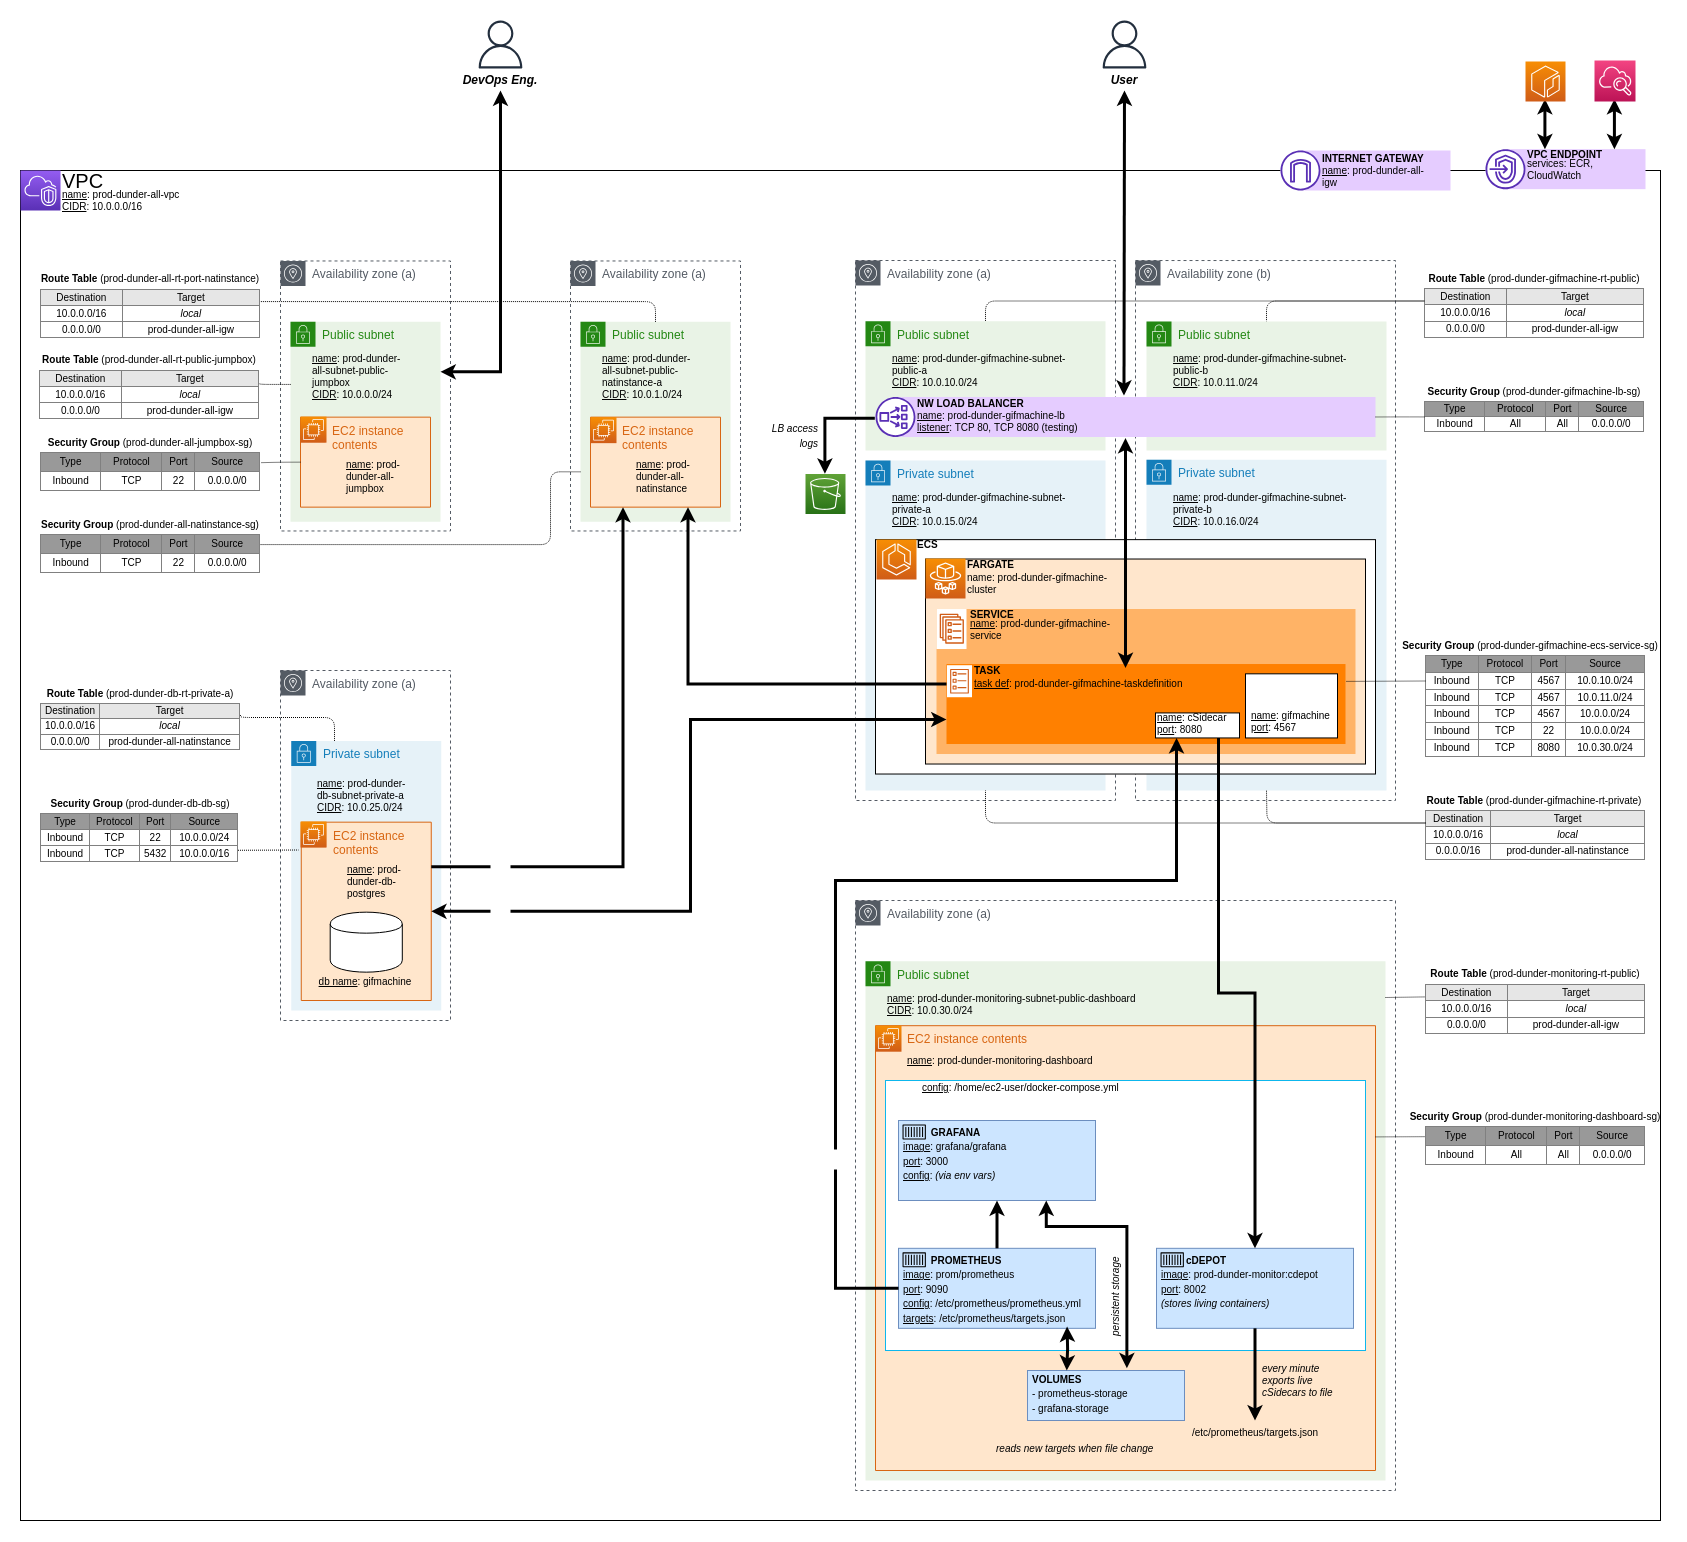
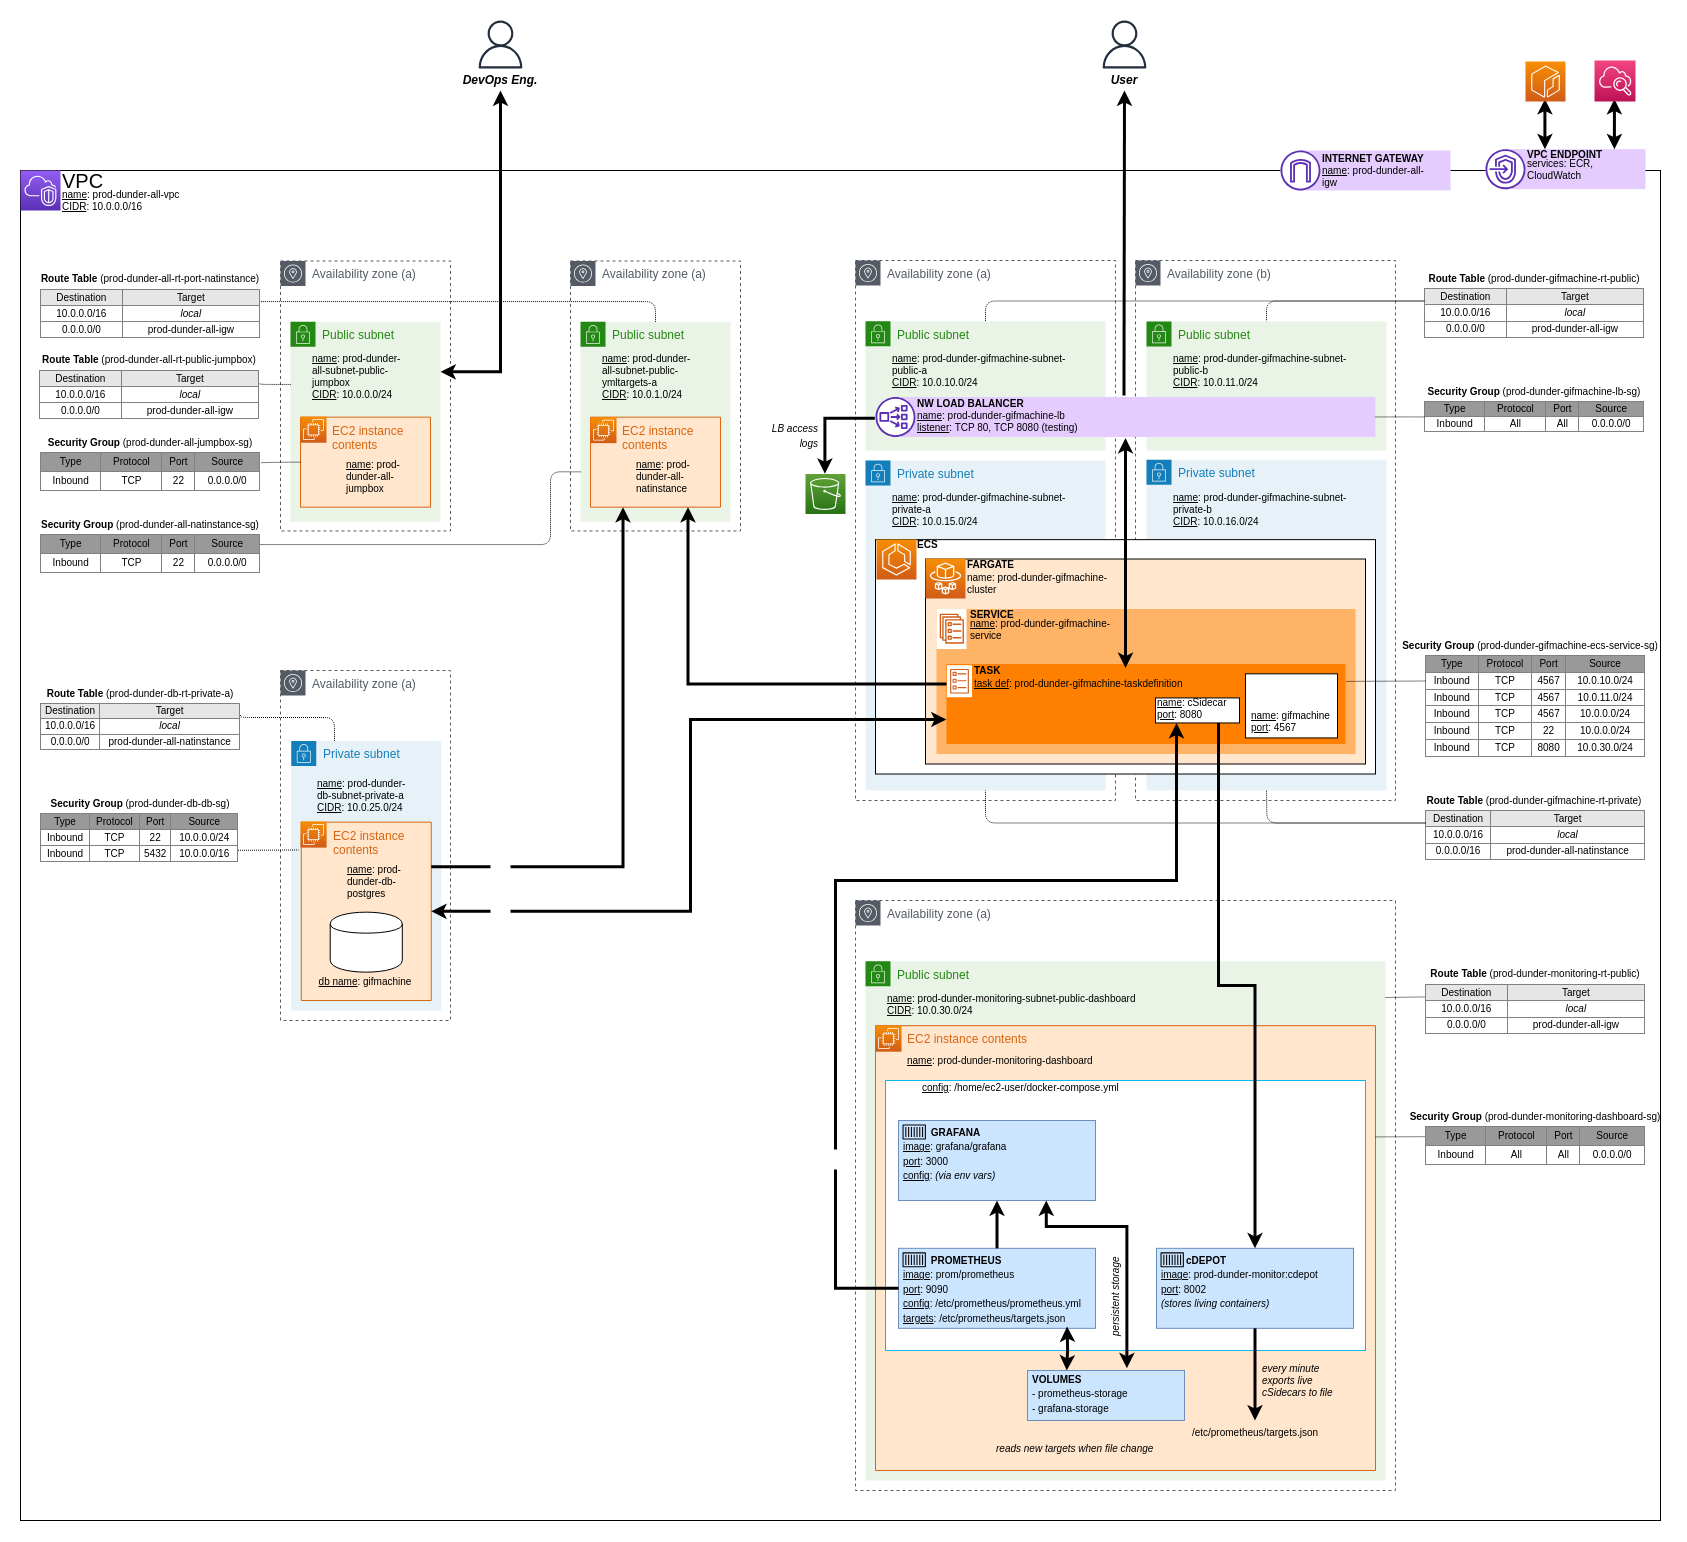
node "name: prod-dunder-all-subnet-public-natinstance-a CIDR: 10.0.1.0/24": label "name: prod-dunder-all-subnet-public-natinstance-a CIDR: 10.0.1.0/24" -> "name: prod-dunder-all-subnet-public-ymltargets-a CIDR: 10.0.1.0/24"
edge "User" -- "NW LOAD BALANCER name: prod-dunder-gifmachine-lb listener: TCP 80, TCP 8080 (testing)": arrowhead classic -> none
node "name: cSidecar port: 8080": moved (1198, 725) -> (1198, 710)
